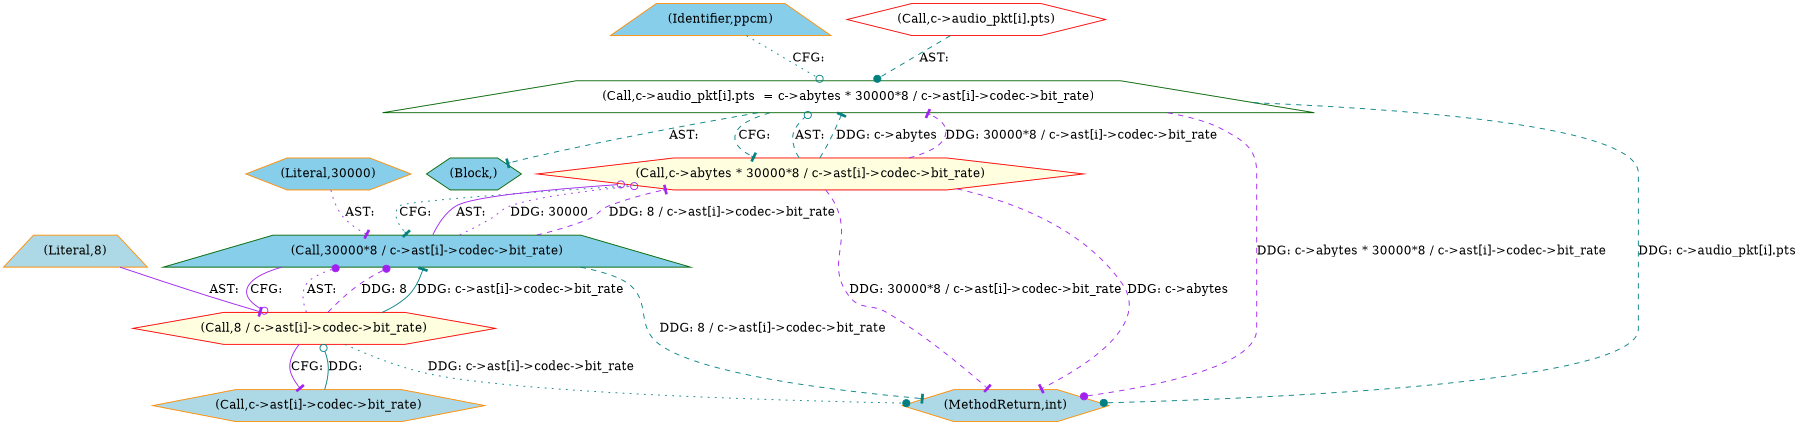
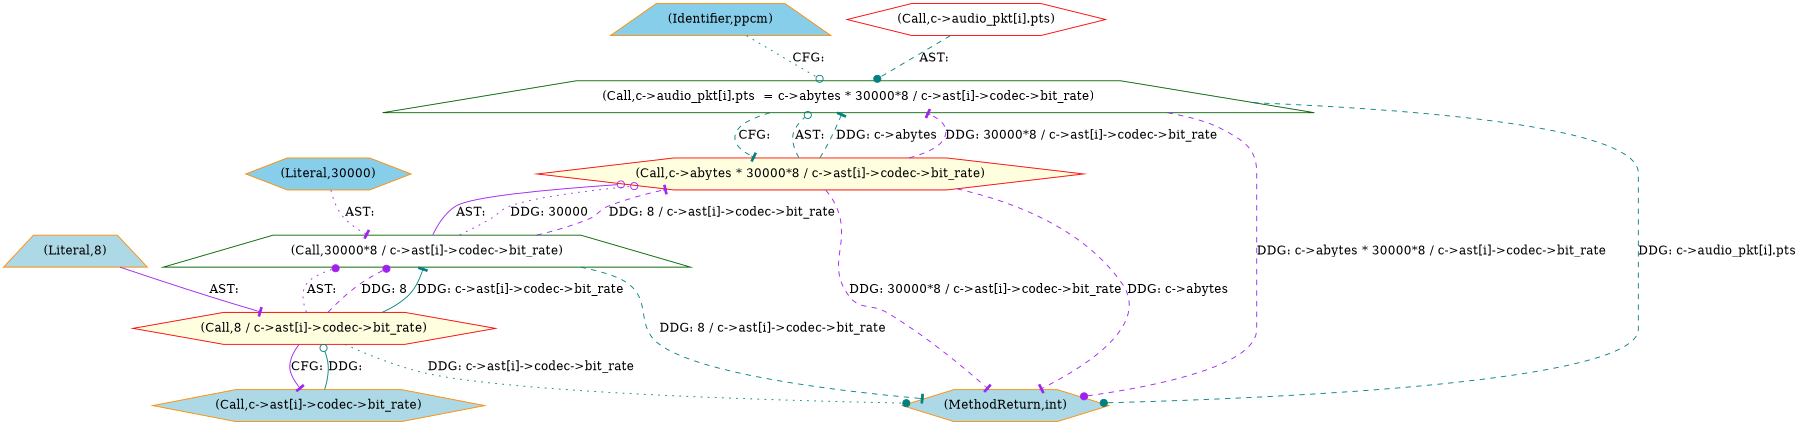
node "(Block,)": removed
edge "(Call,c->abytes * 30000*8 / c->ast[i]->codec->bit_rate)" -> "(Call,30000*8 / c->ast[i]->codec->bit_rate)": removed, label "CFG:"
node "(Call,30000*8 / c->ast[i]->codec->bit_rate)": fillcolor skyblue -> white
edge "(Call,30000*8 / c->ast[i]->codec->bit_rate)" -> "(Call,8 / c->ast[i]->codec->bit_rate)": removed, label "CFG:"
